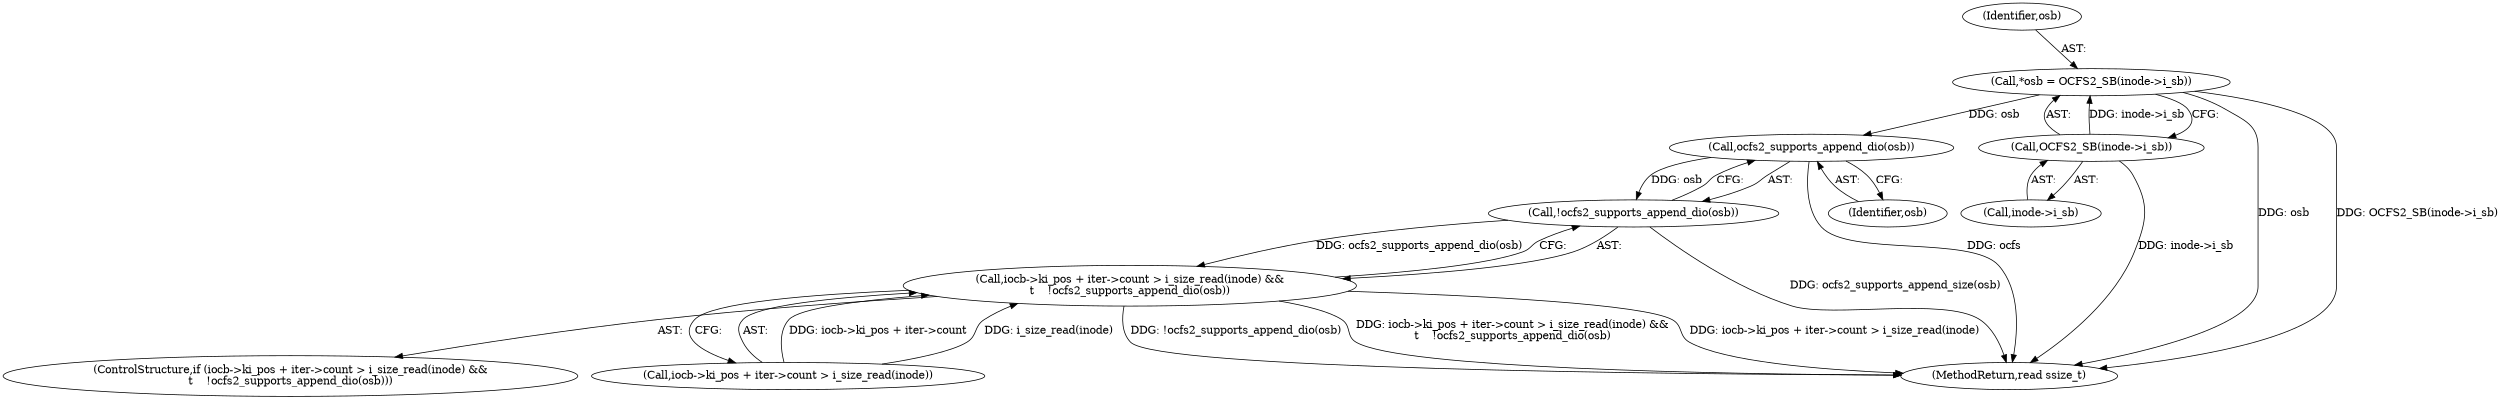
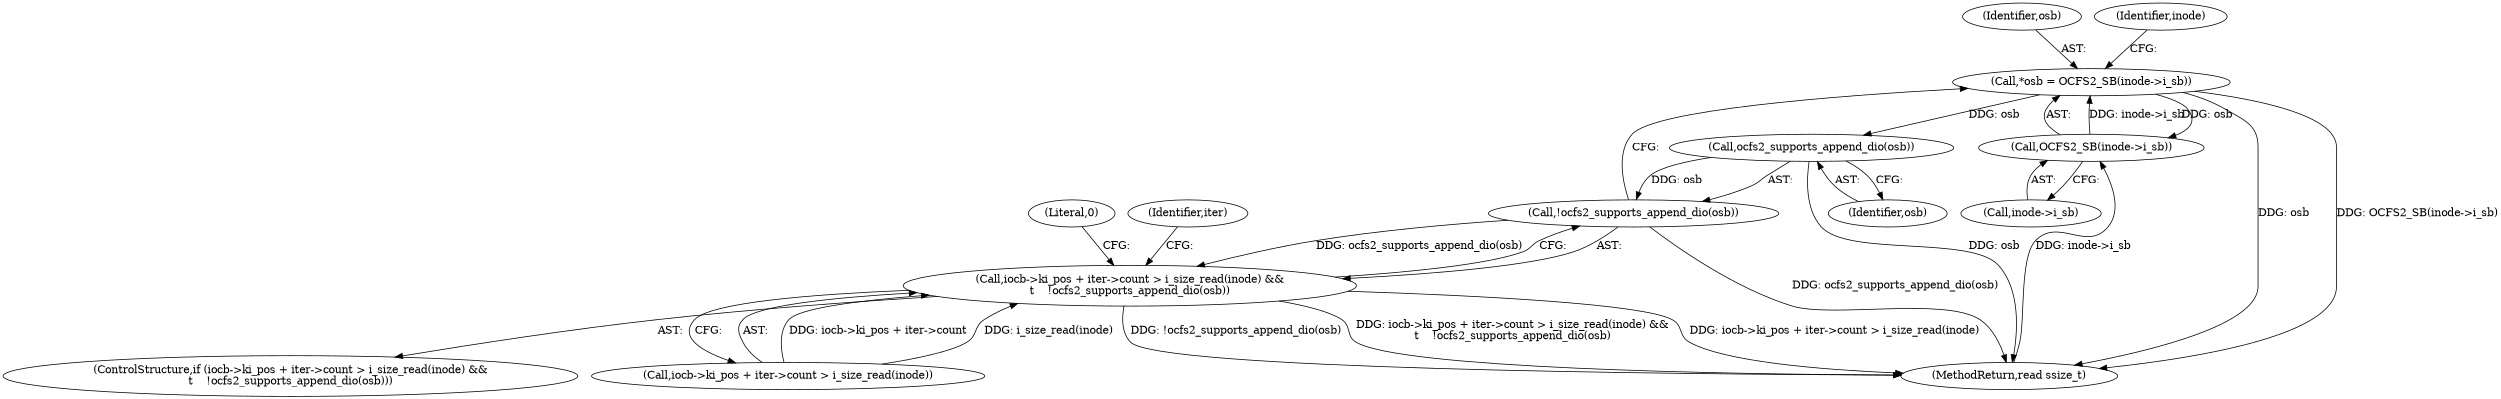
node "(Identifier,inode)": added
edge "(Call,*osb = OCFS2_SB(inode->i_sb))" -> "(Call,OCFS2_SB(inode->i_sb))": label "CFG: " -> "DDG: osb"
edge "(Call,!ocfs2_supports_append_dio(osb))" -> "(Call,ocfs2_supports_append_dio(osb))": now "(Call,!ocfs2_supports_append_dio(osb))" -> "(Call,*osb = OCFS2_SB(inode->i_sb))"
edge "(Call,OCFS2_SB(inode->i_sb))" -> "(Call,inode->i_sb)": label "AST: " -> "CFG: "
node "(Literal,0)": added
node "(Identifier,iter)": added
edge "(Call,ocfs2_supports_append_dio(osb))" -> "(MethodReturn,read ssize_t)": label "DDG: ocfs" -> "DDG: osb"
edge "(Call,OCFS2_SB(inode->i_sb))" -> "(MethodReturn,read ssize_t)": reversed
edge "(Call,!ocfs2_supports_append_dio(osb))" -> "(MethodReturn,read ssize_t)": label "DDG: ocfs2_supports_append_size(osb)" -> "DDG: ocfs2_supports_append_dio(osb)"
